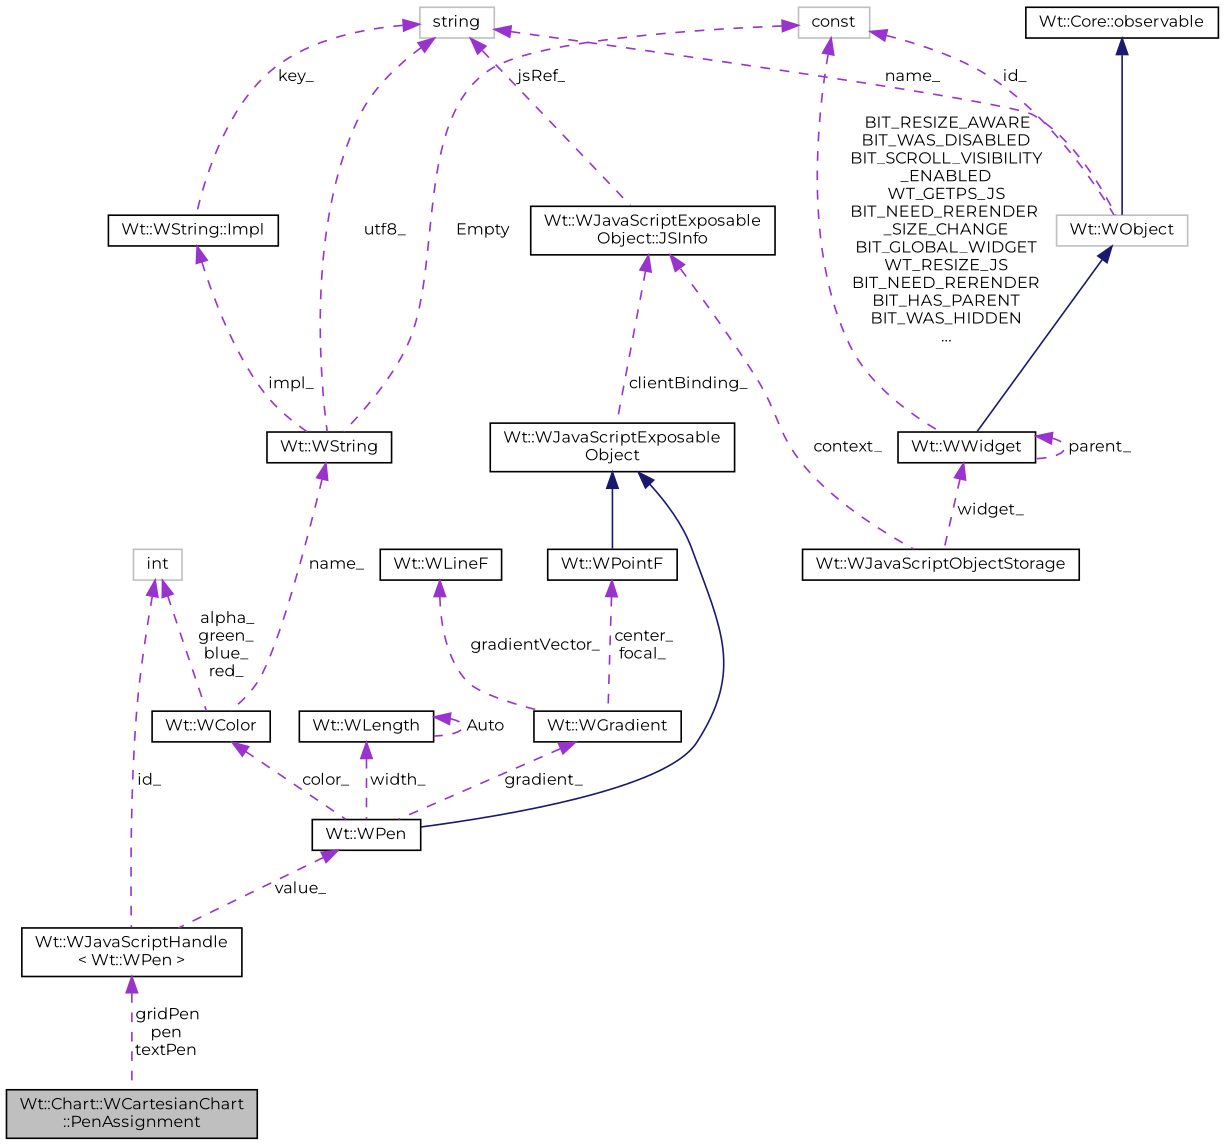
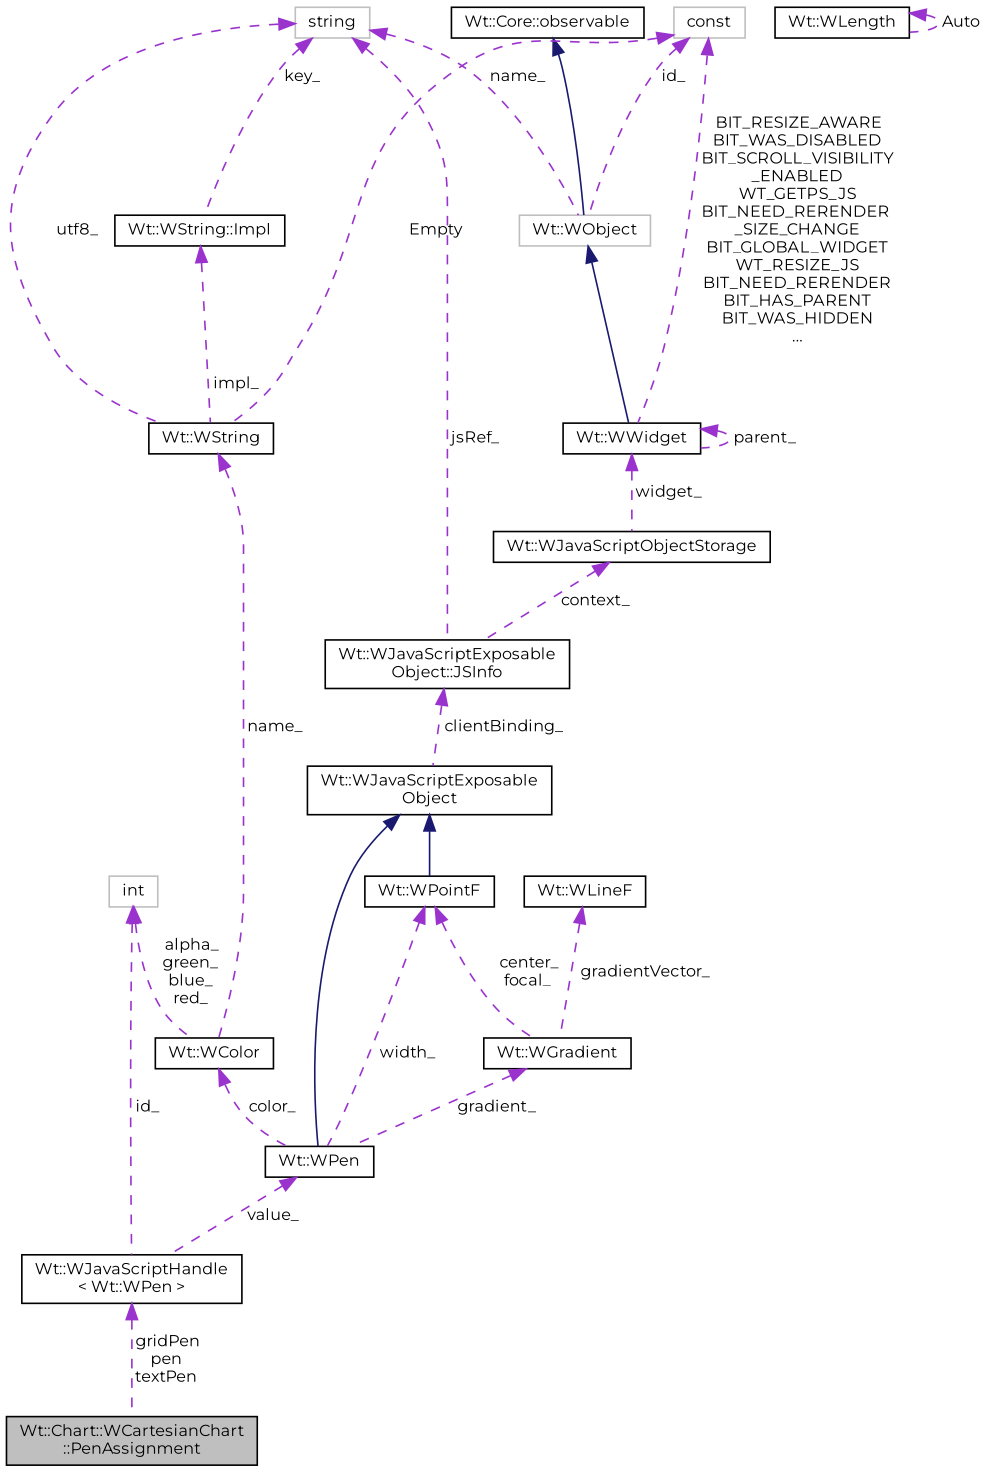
edge "Wt::WJavaScriptObjectStorage" -> "Wt::WJavaScriptExposable Object::JSInfo": reversed
edge "Wt::WPen" -> "Wt::WLength": now "Wt::WPen" -> "Wt::WPointF"
